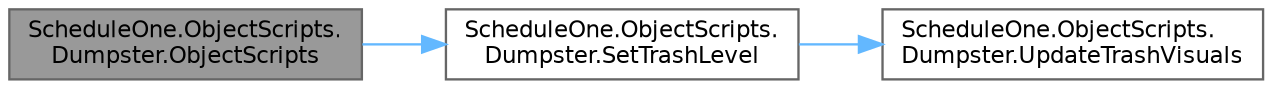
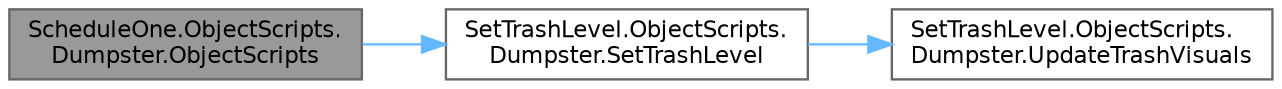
node "ScheduleOne.ObjectScripts. Dumpster.SetTrashLevel": label "ScheduleOne.ObjectScripts. Dumpster.SetTrashLevel" -> "SetTrashLevel.ObjectScripts. Dumpster.SetTrashLevel"
node "ScheduleOne.ObjectScripts. Dumpster.UpdateTrashVisuals": label "ScheduleOne.ObjectScripts. Dumpster.UpdateTrashVisuals" -> "SetTrashLevel.ObjectScripts. Dumpster.UpdateTrashVisuals"
